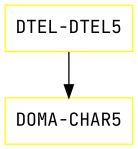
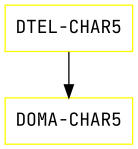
node "DTEL-DTEL5": label "DTEL-DTEL5" -> "DTEL-CHAR5"
